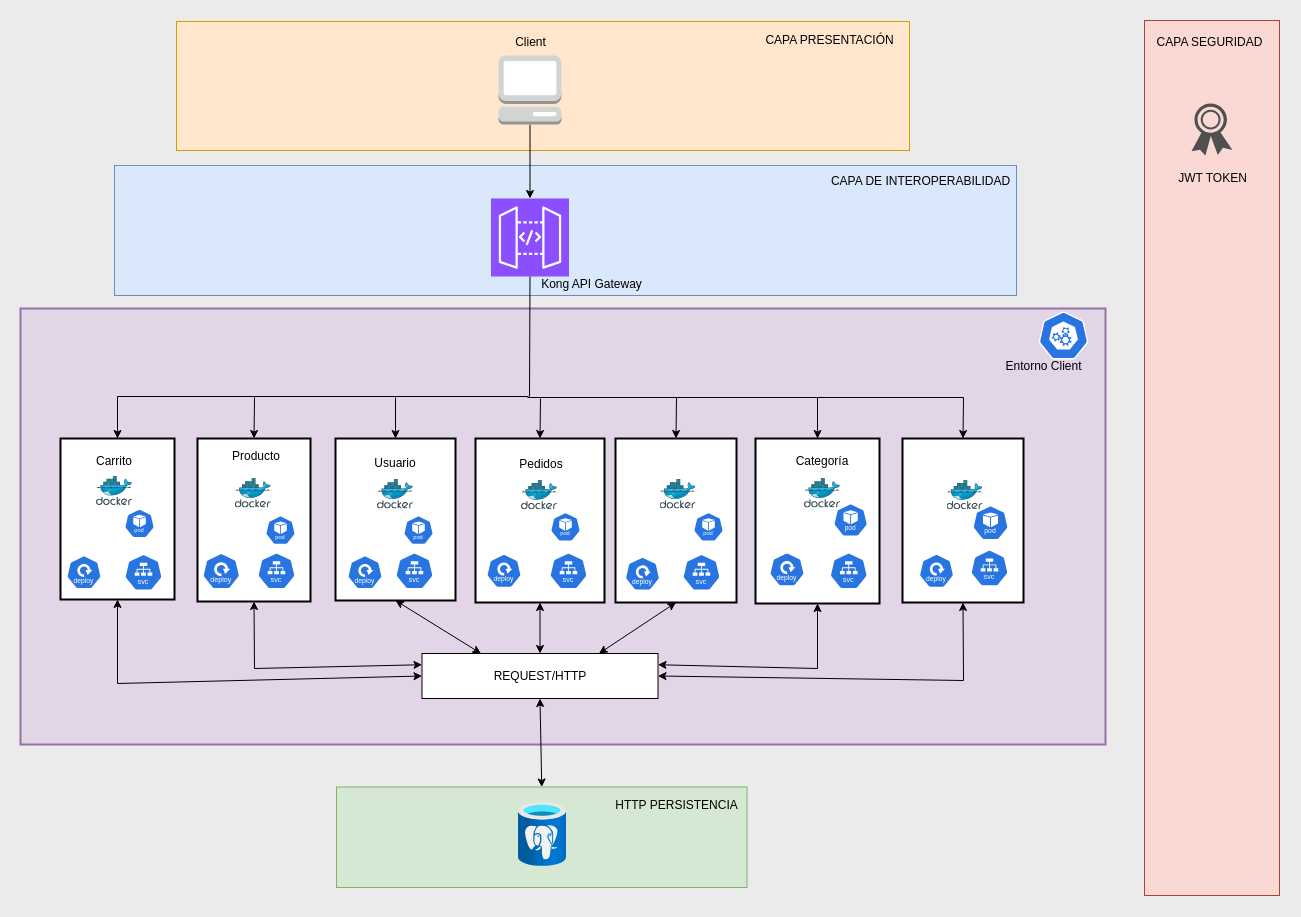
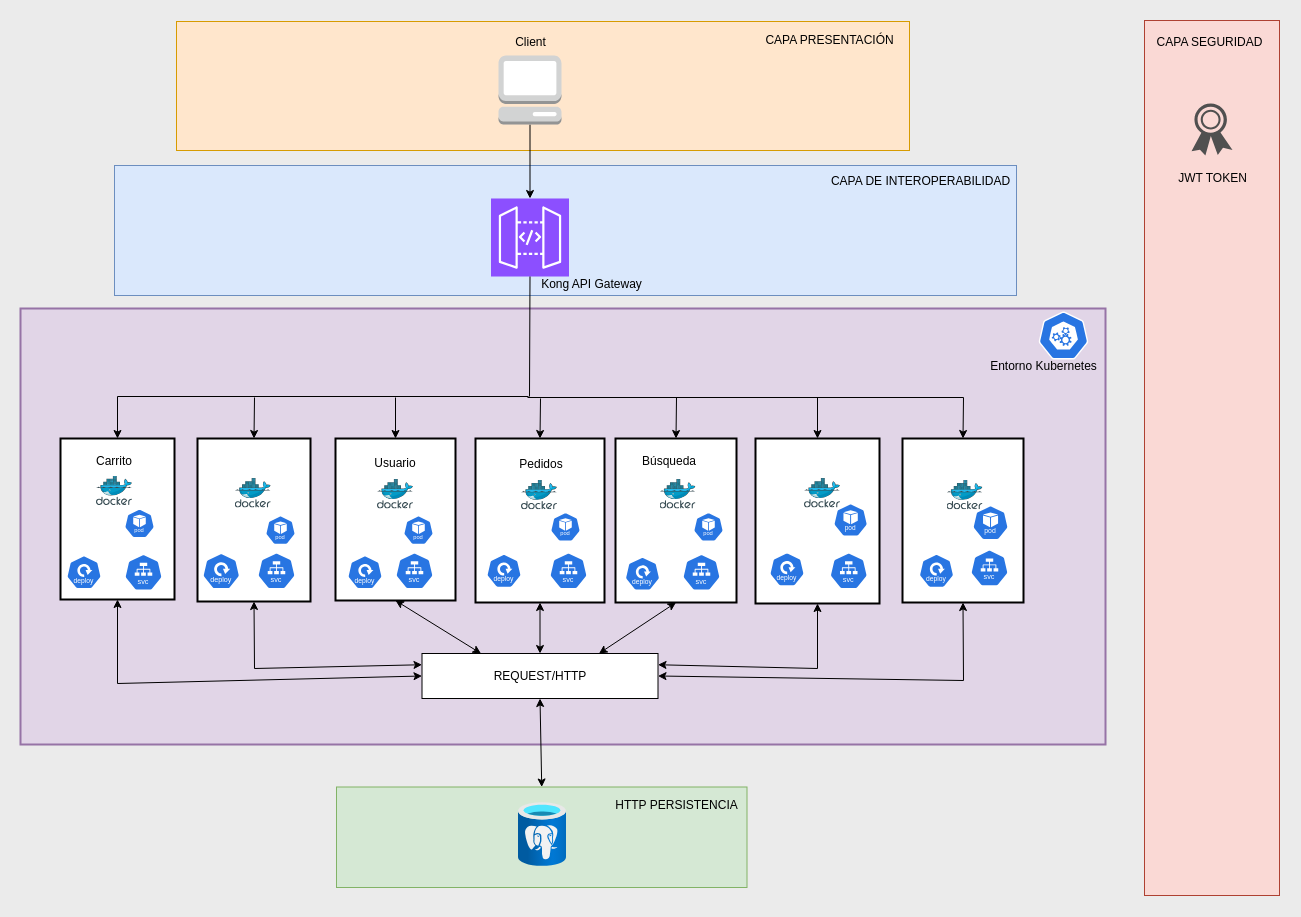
node "Entorno Client": label "Entorno Client" -> "Entorno Kubernetes"
node "Búsqueda": added
node "Categoría": removed
node "Producto": removed
